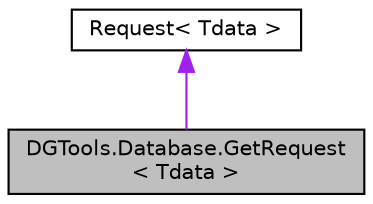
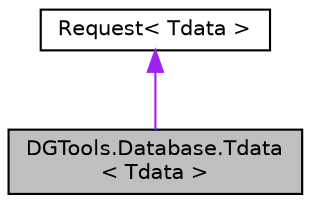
node "DGTools.Database.GetRequest < Tdata >": label "DGTools.Database.GetRequest < Tdata >" -> "DGTools.Database.Tdata < Tdata >"
